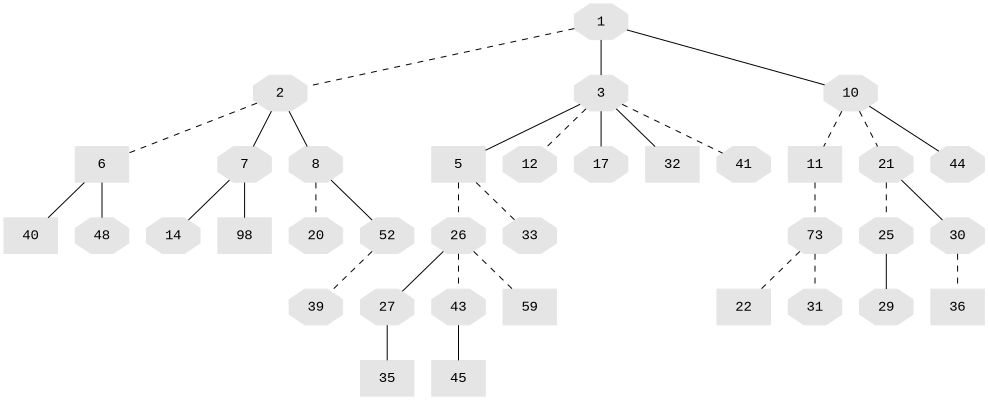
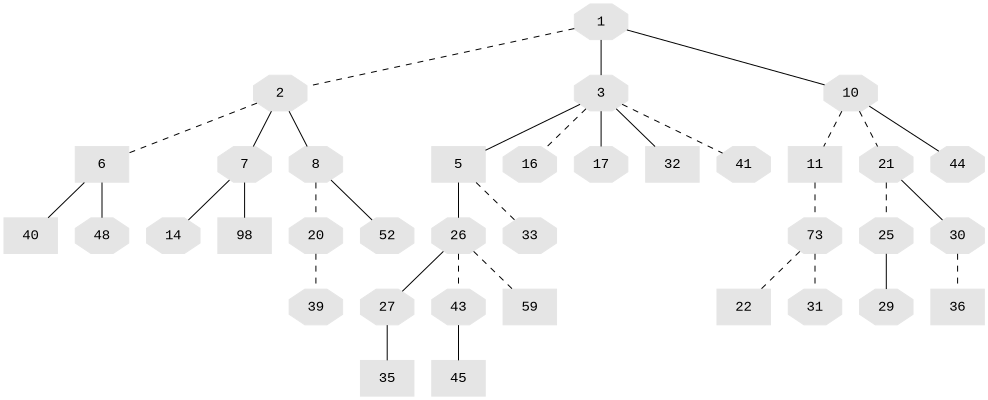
node "12": label "12" -> "16"
edge "5" -- "26": style dashed -> solid
edge "52" -- "39": now "20" -- "39"
